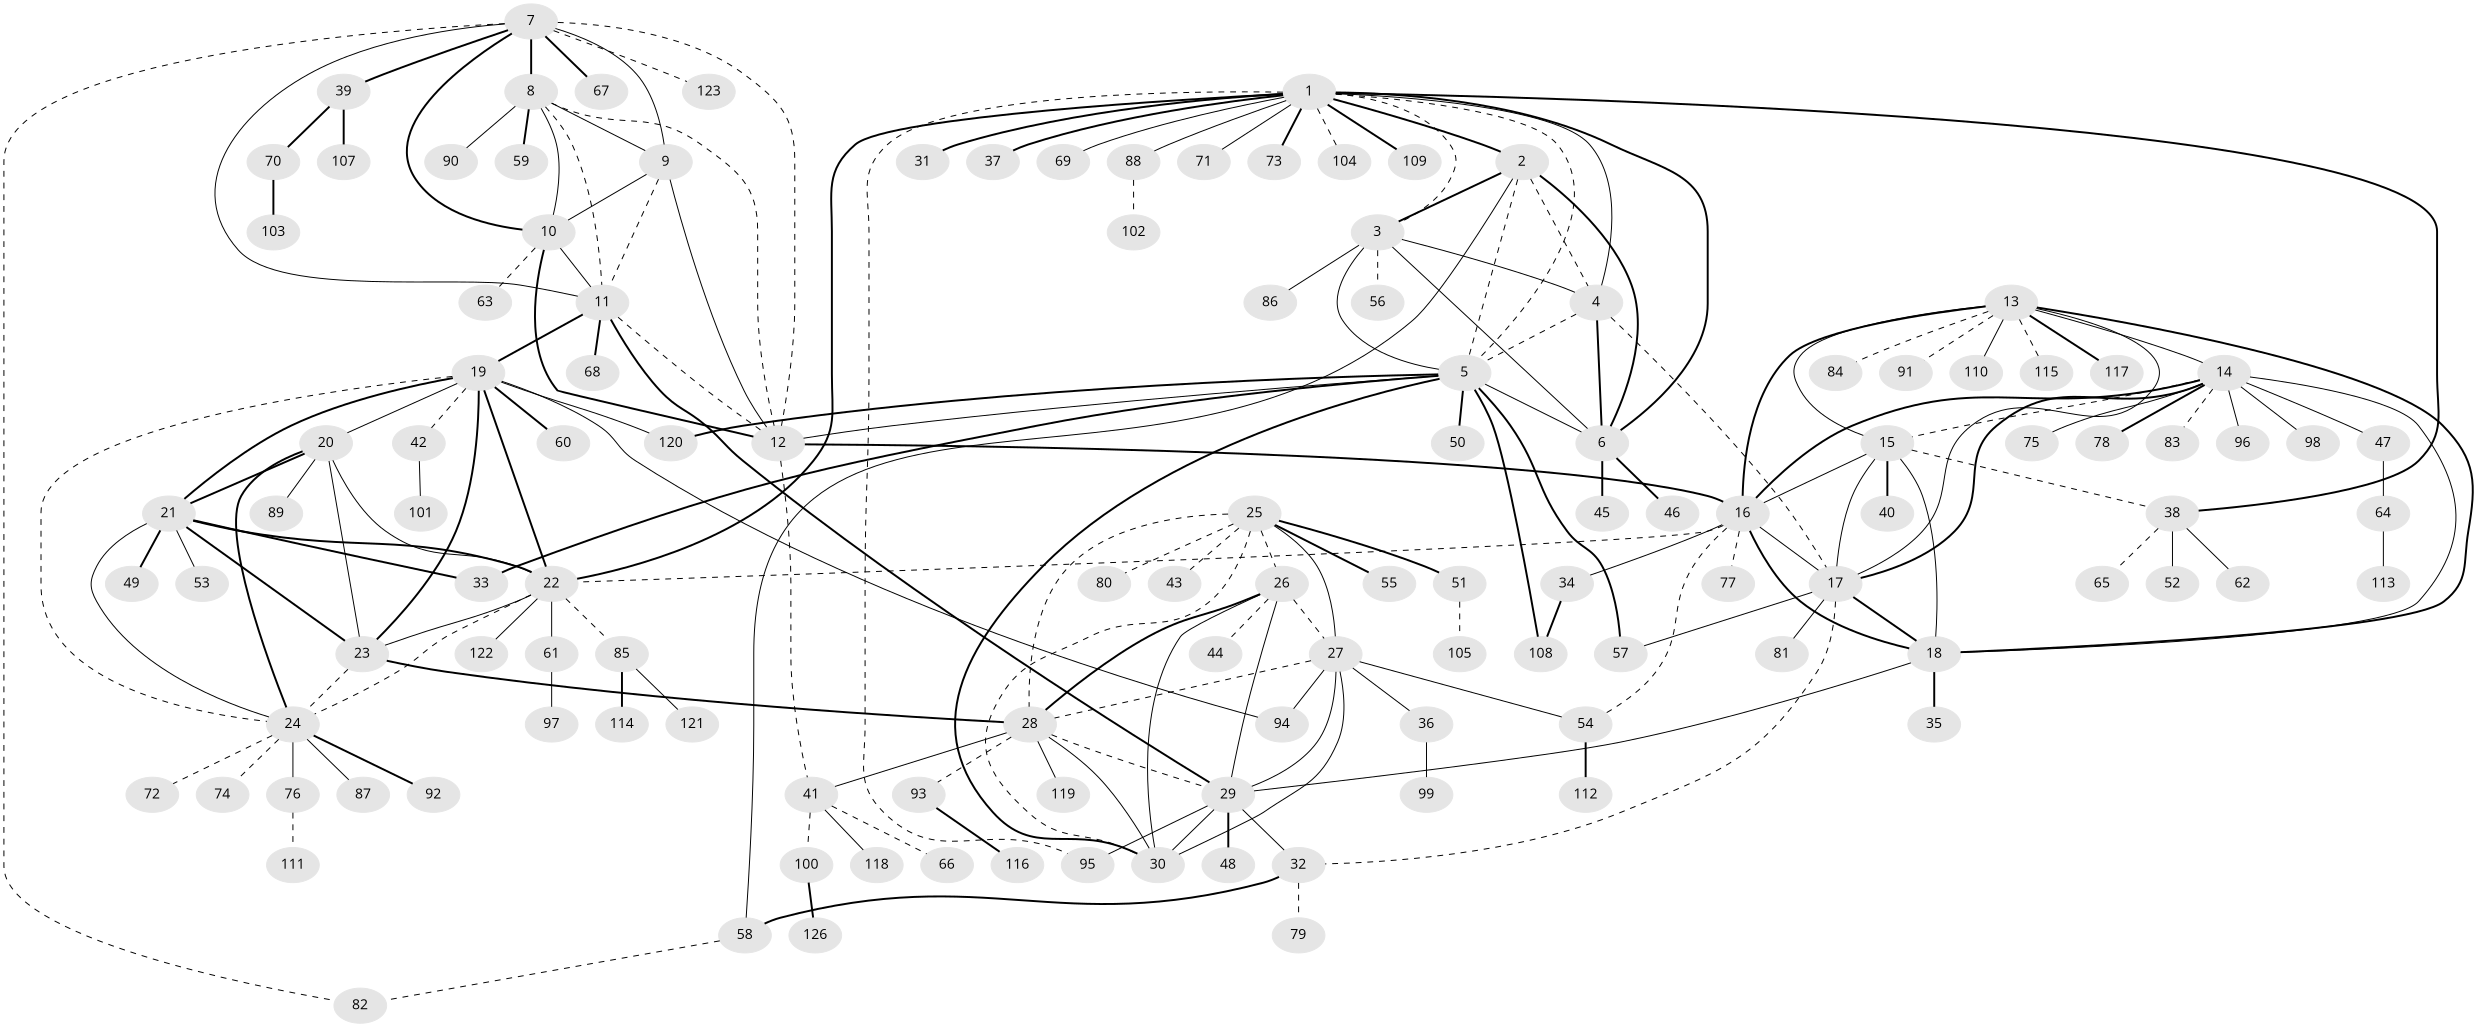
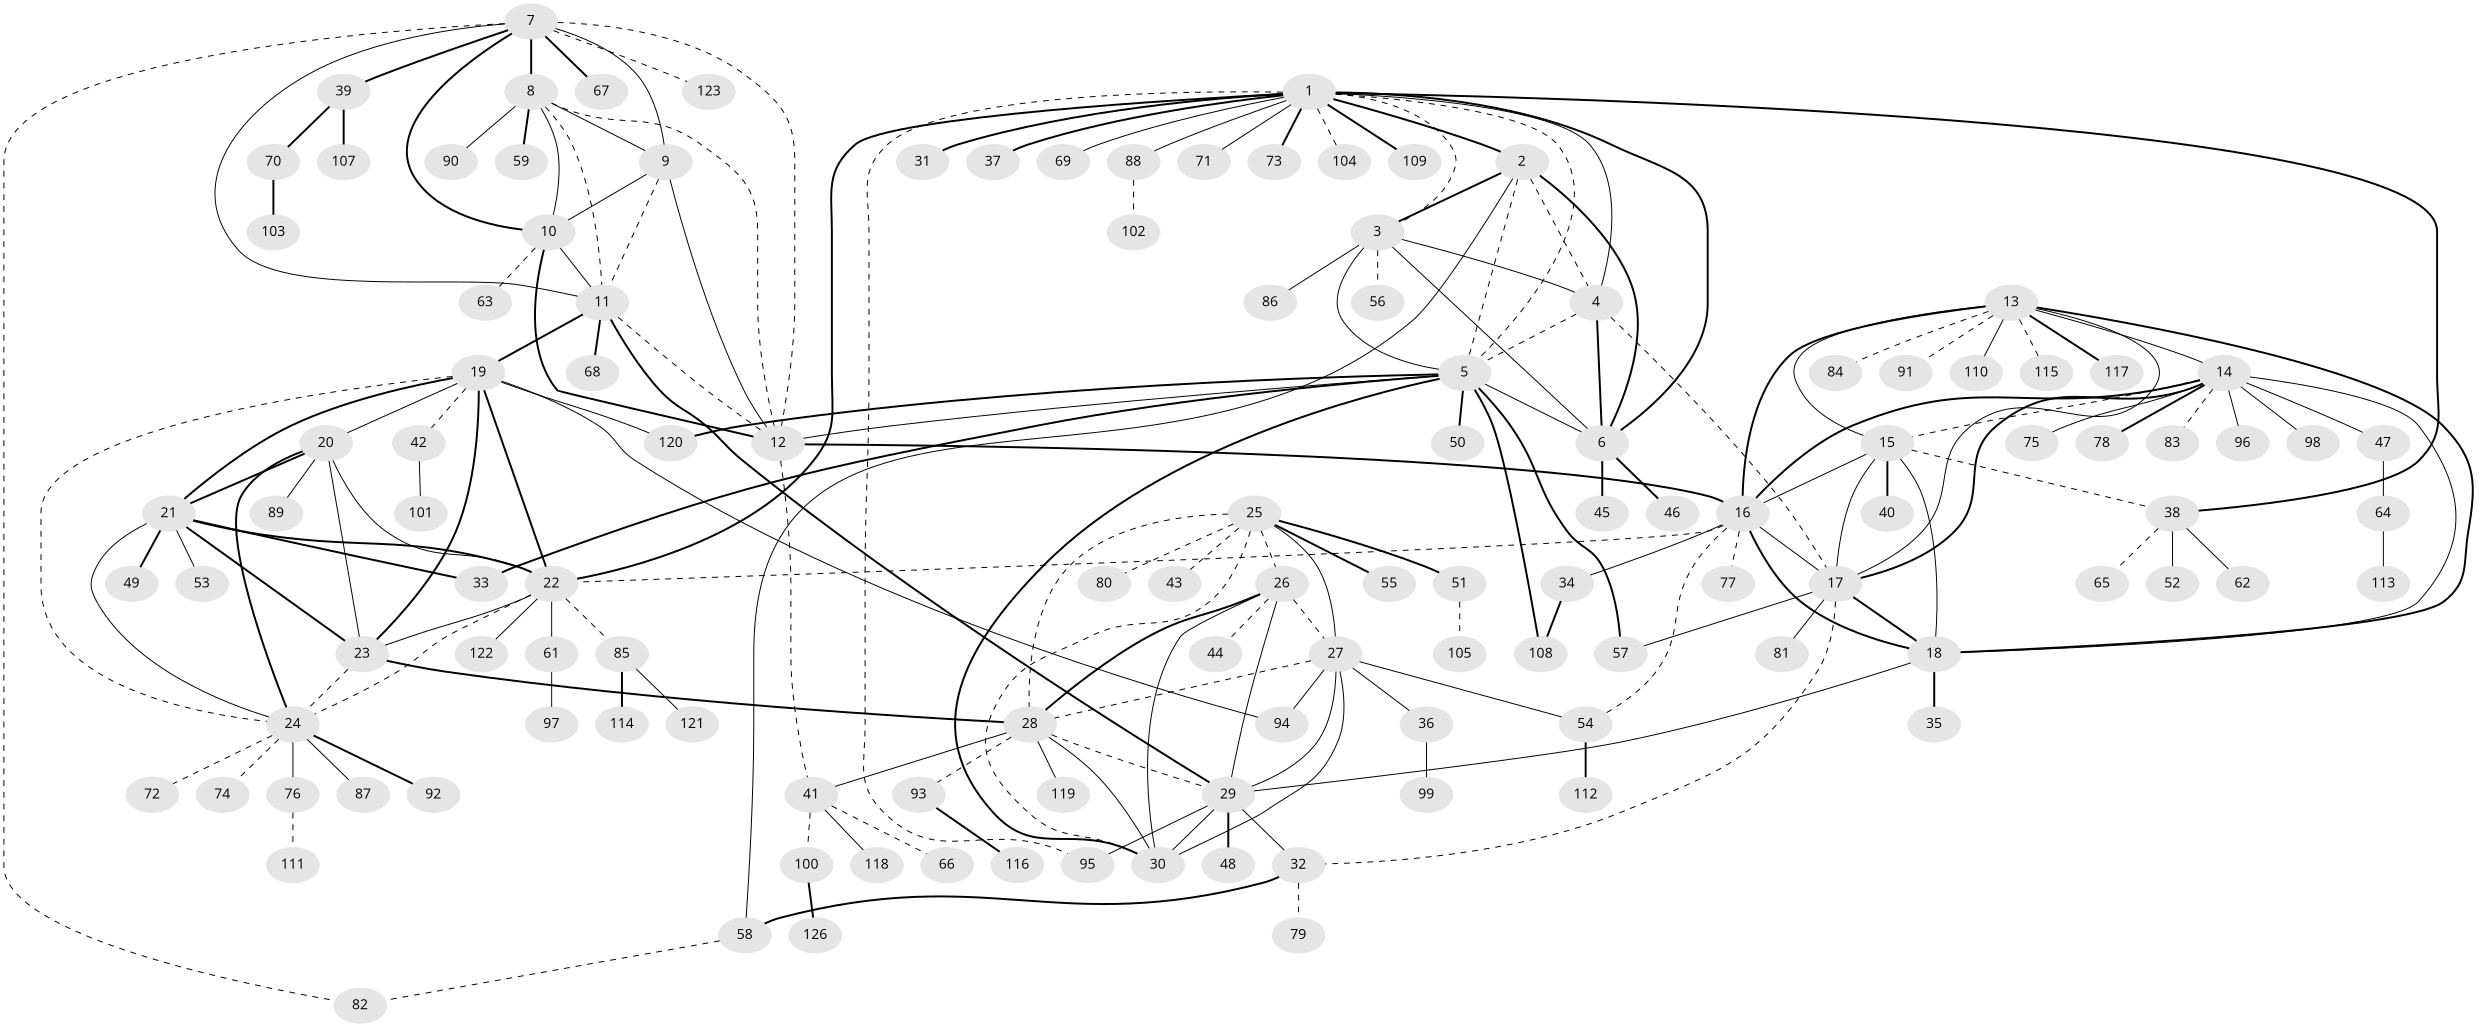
node "60": removed
